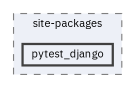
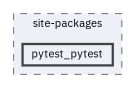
node "pytest_django": label "pytest_django" -> "pytest_pytest"
